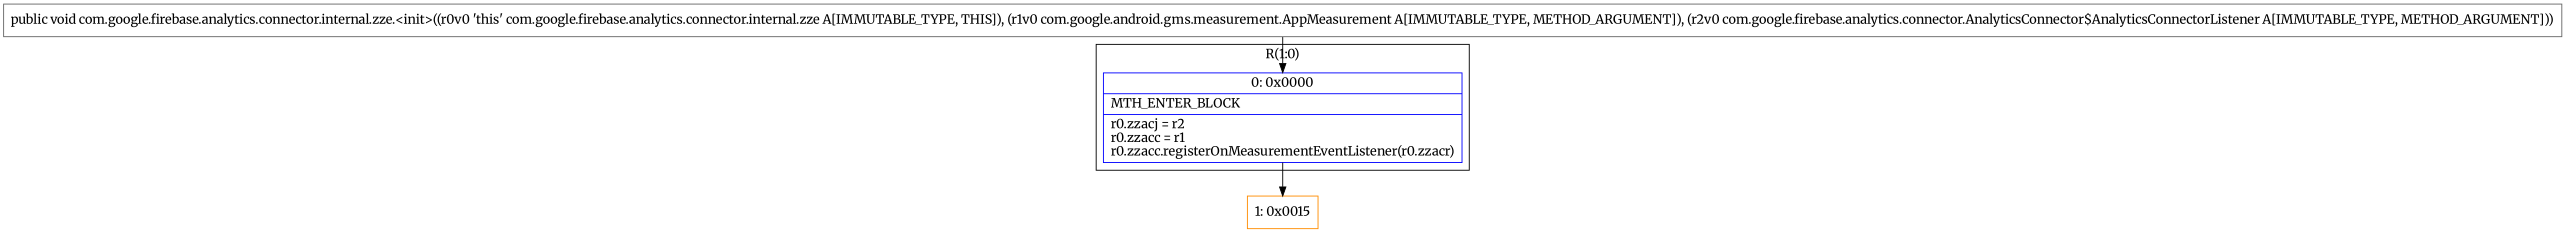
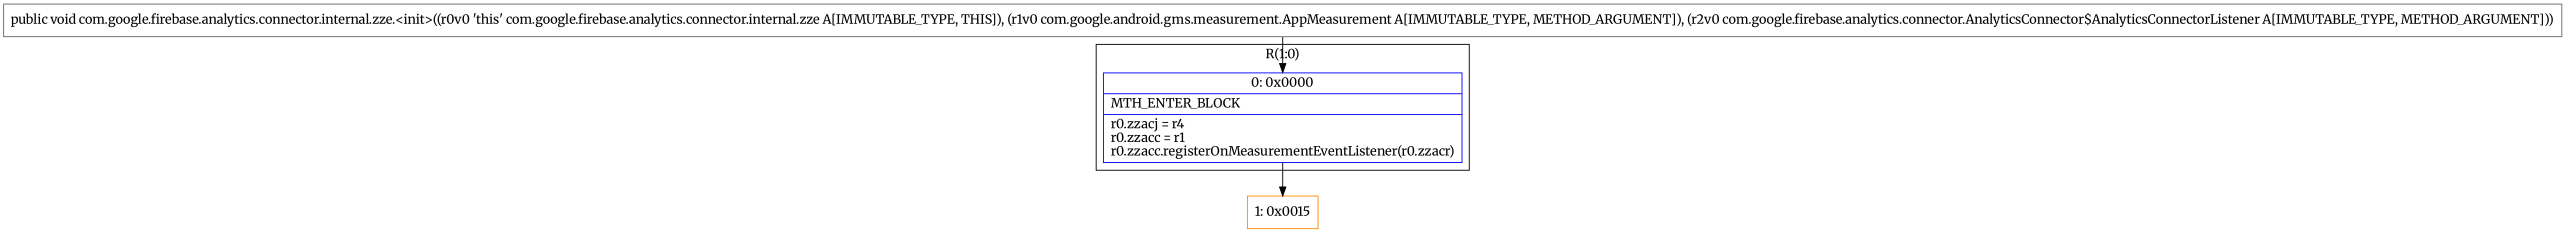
node "0: 0x0000": text "r0.zzacj = r2" -> "r0.zzacj = r4"
